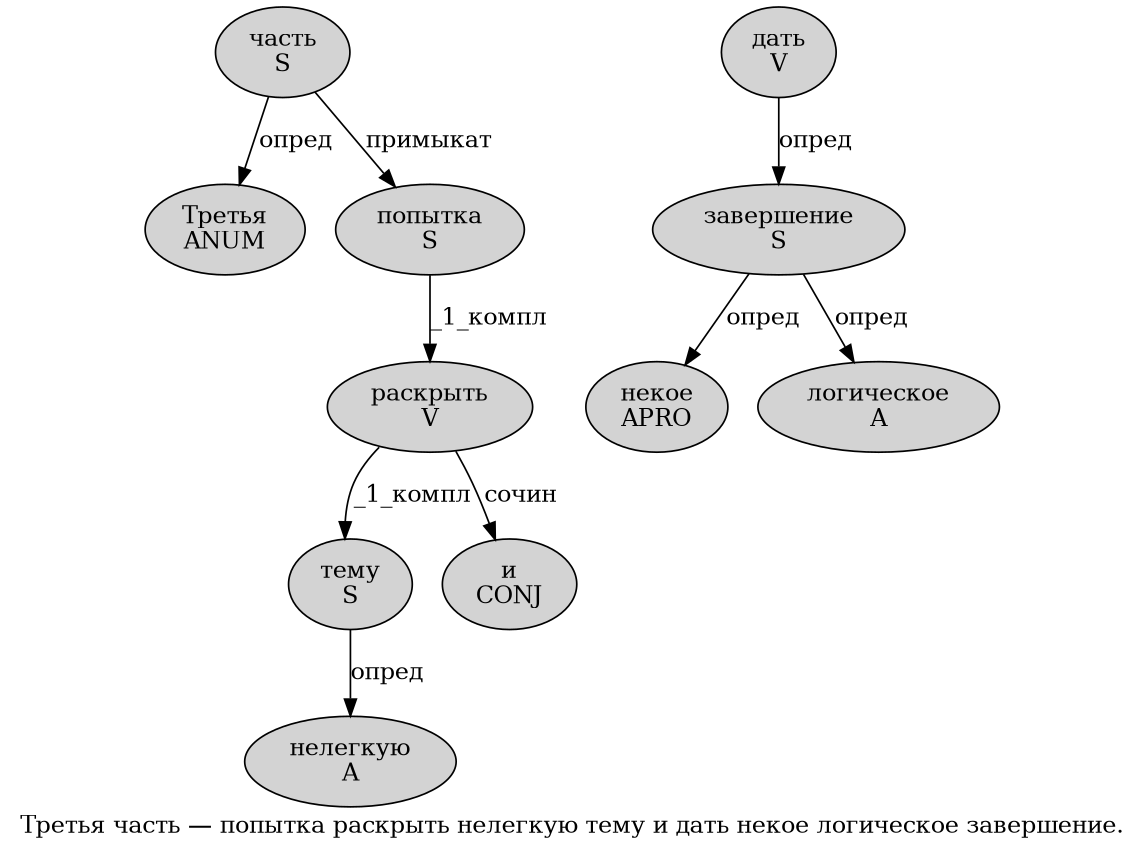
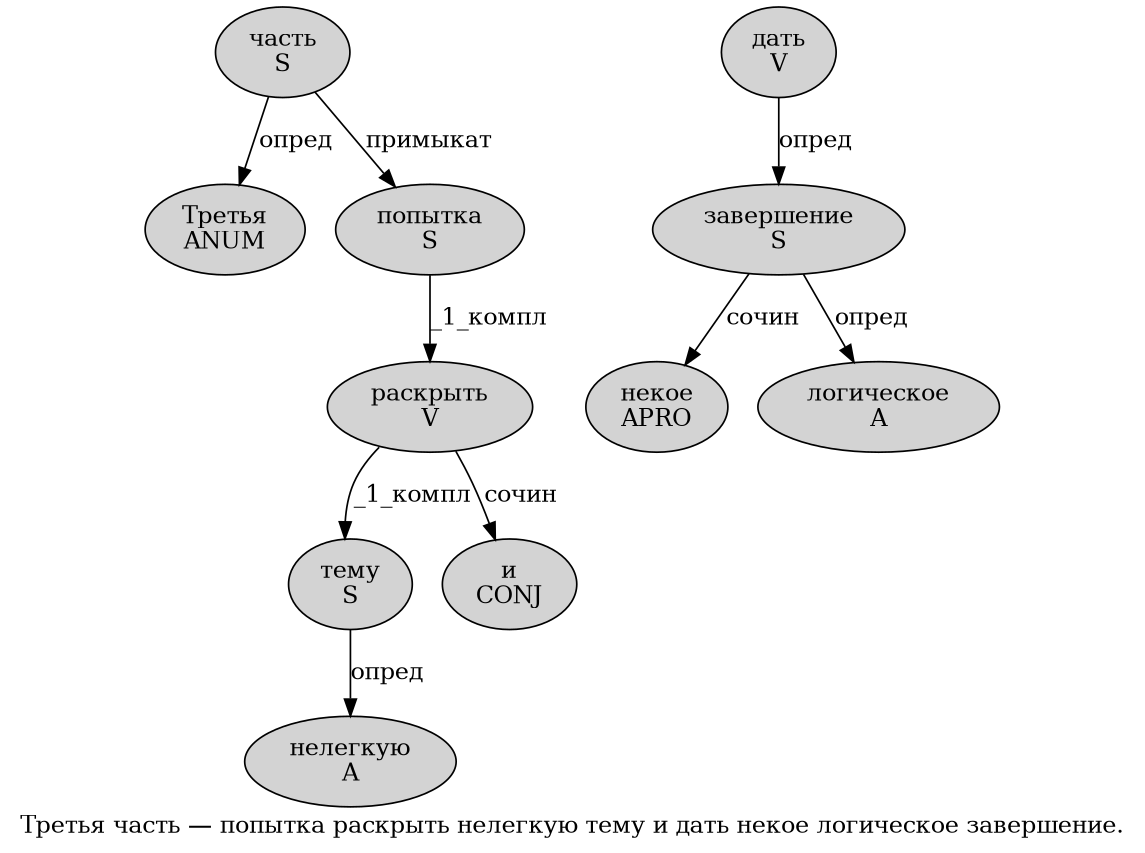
edge "завершение S" -> "некое APRO": label "опред" -> "сочин"
